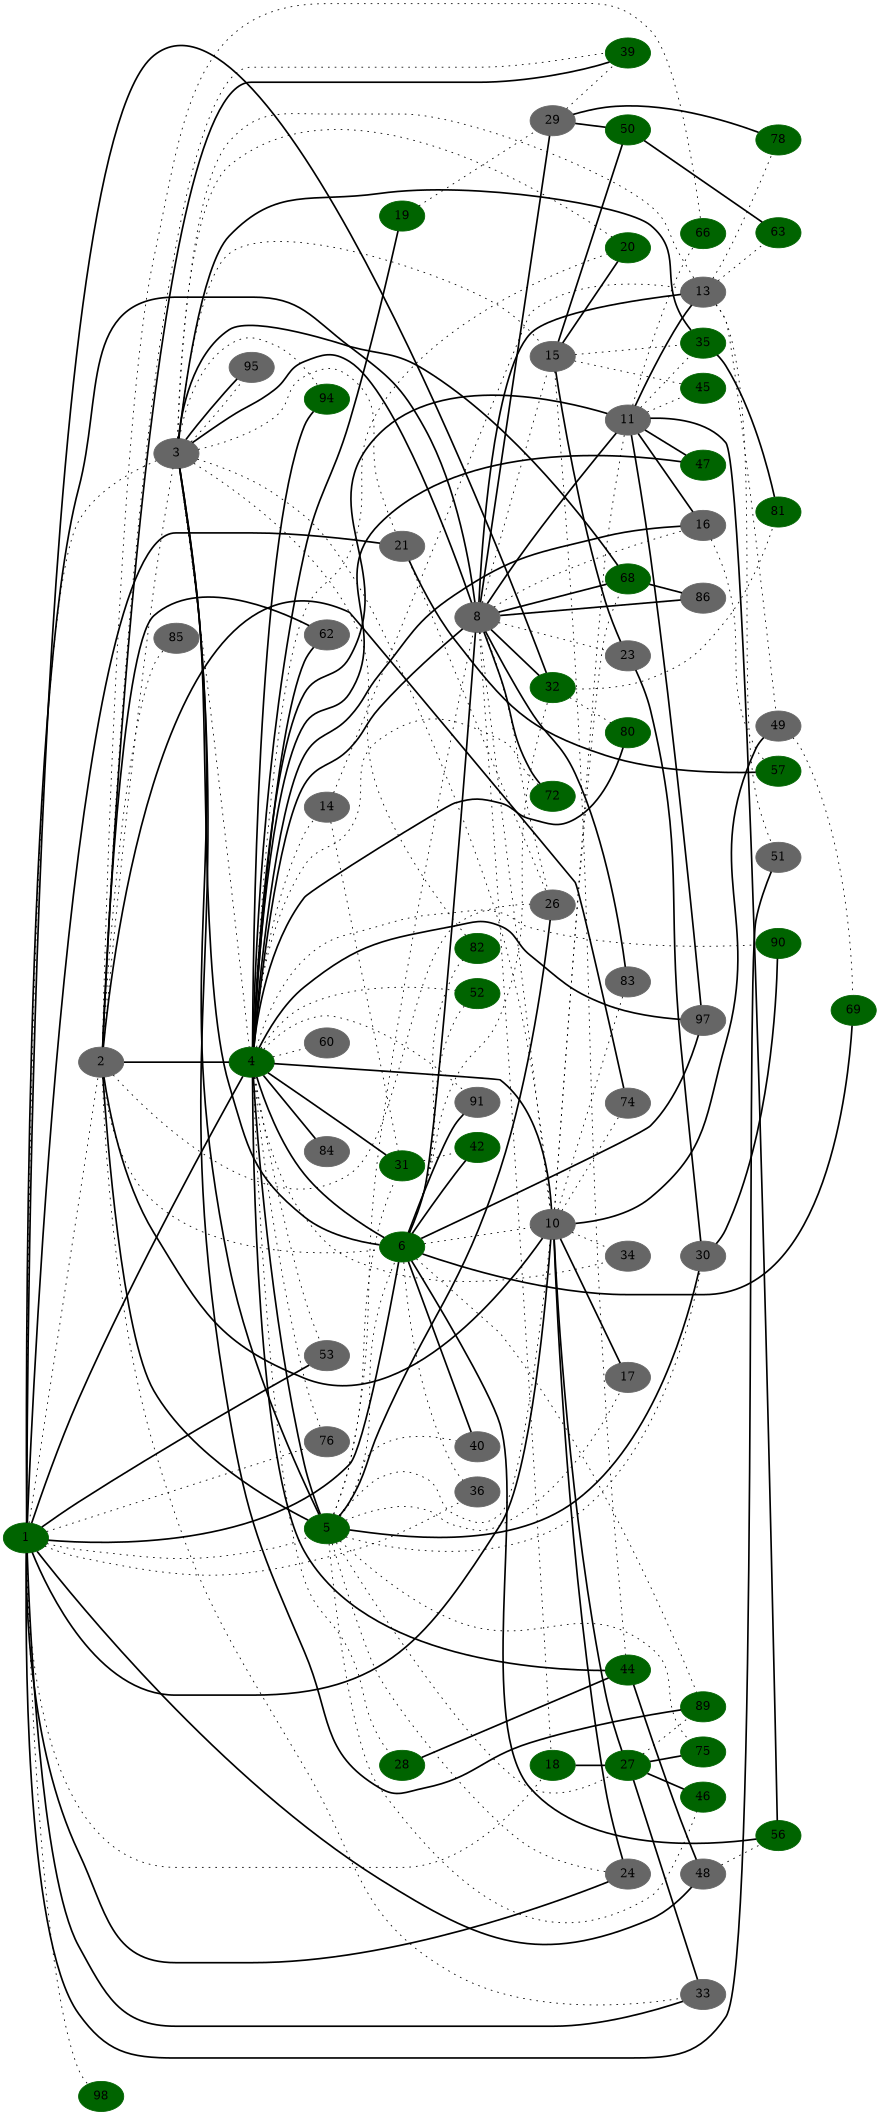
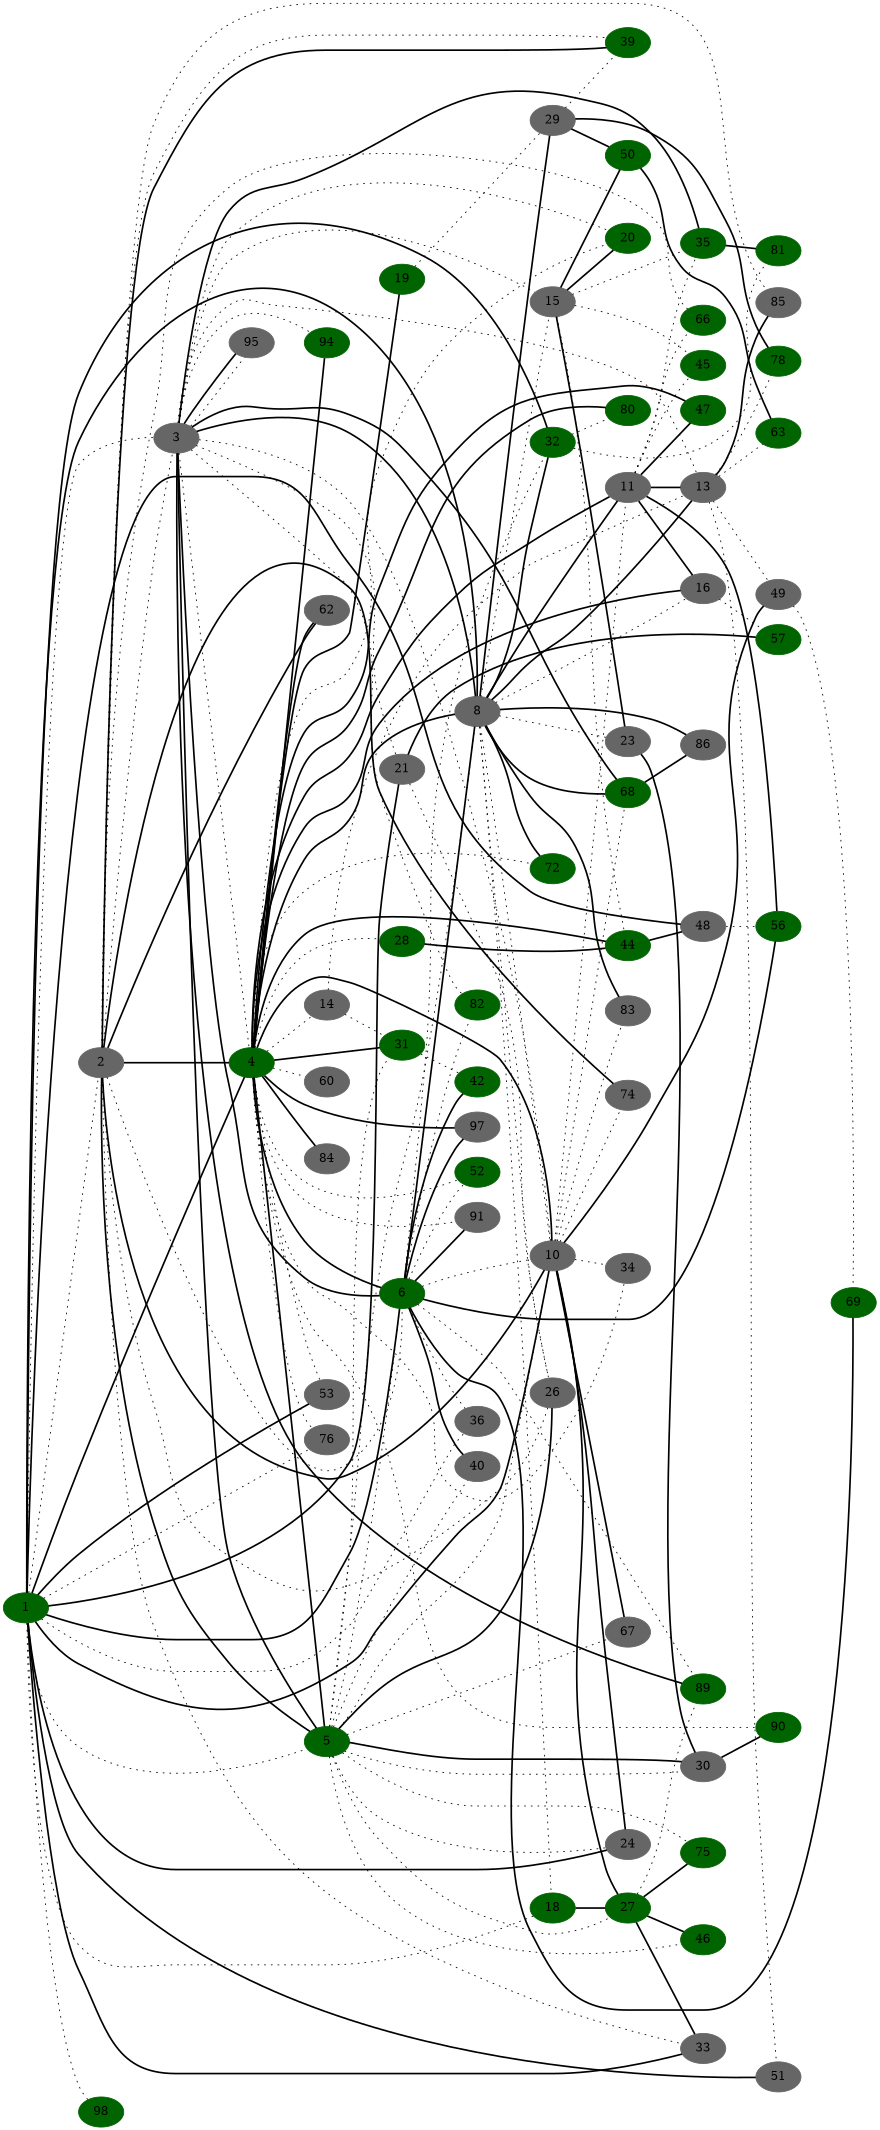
edge "85" -- "13": added
edge "11" -- "97": removed
node "17": label "17" -> "67"
